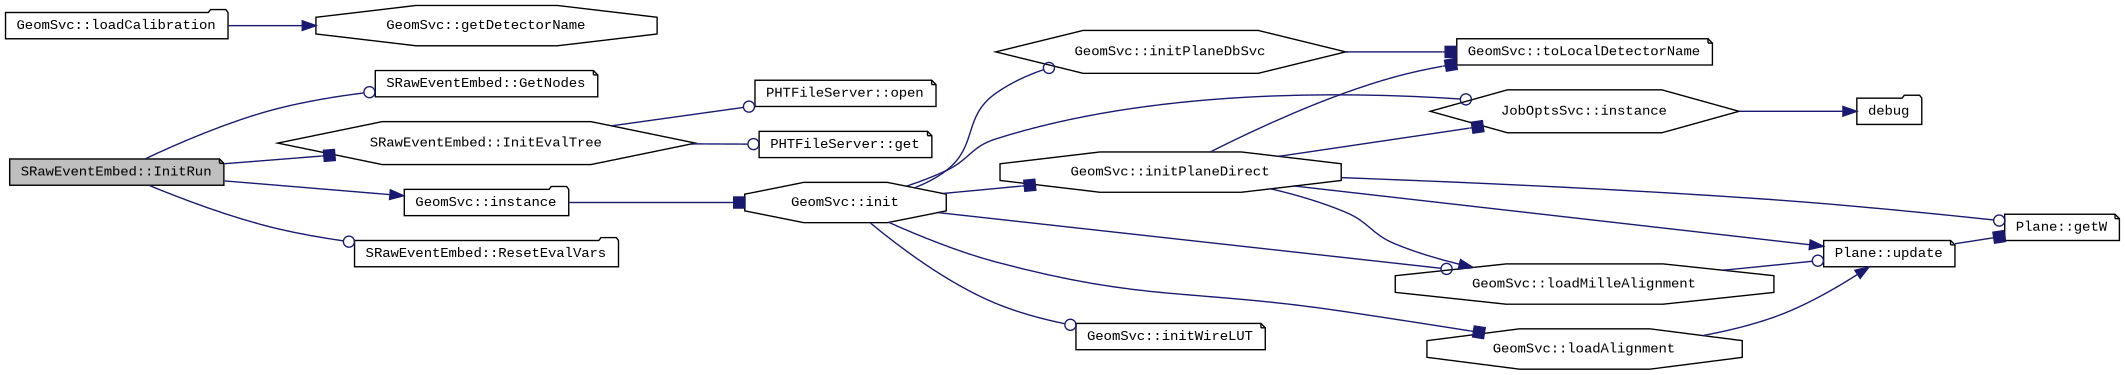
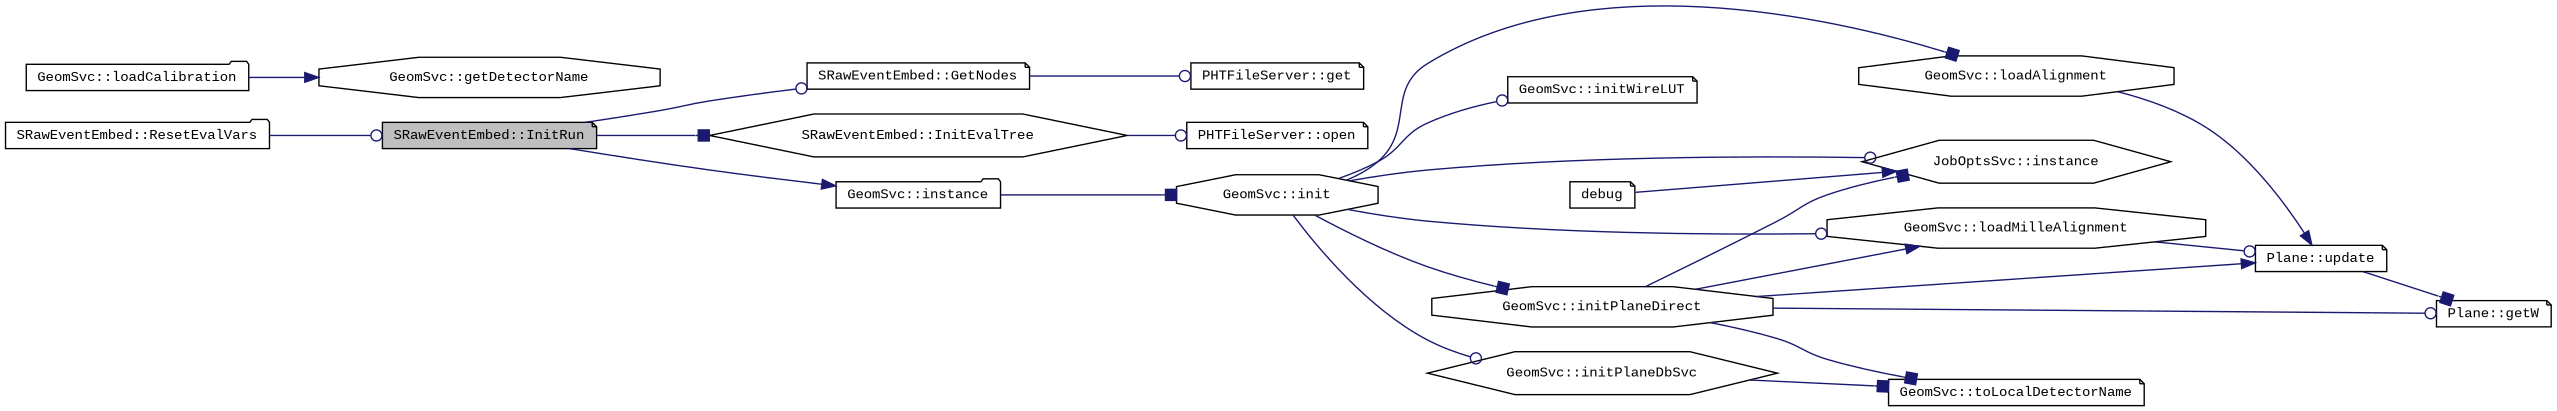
edge "JobOptsSvc::instance" -> "debug": reversed
node "debug": shape folder -> note
edge "SRawEventEmbed::InitEvalTree" -> "PHTFileServer::get": now "SRawEventEmbed::GetNodes" -> "PHTFileServer::get"
edge "SRawEventEmbed::InitRun" -> "SRawEventEmbed::ResetEvalVars": reversed
